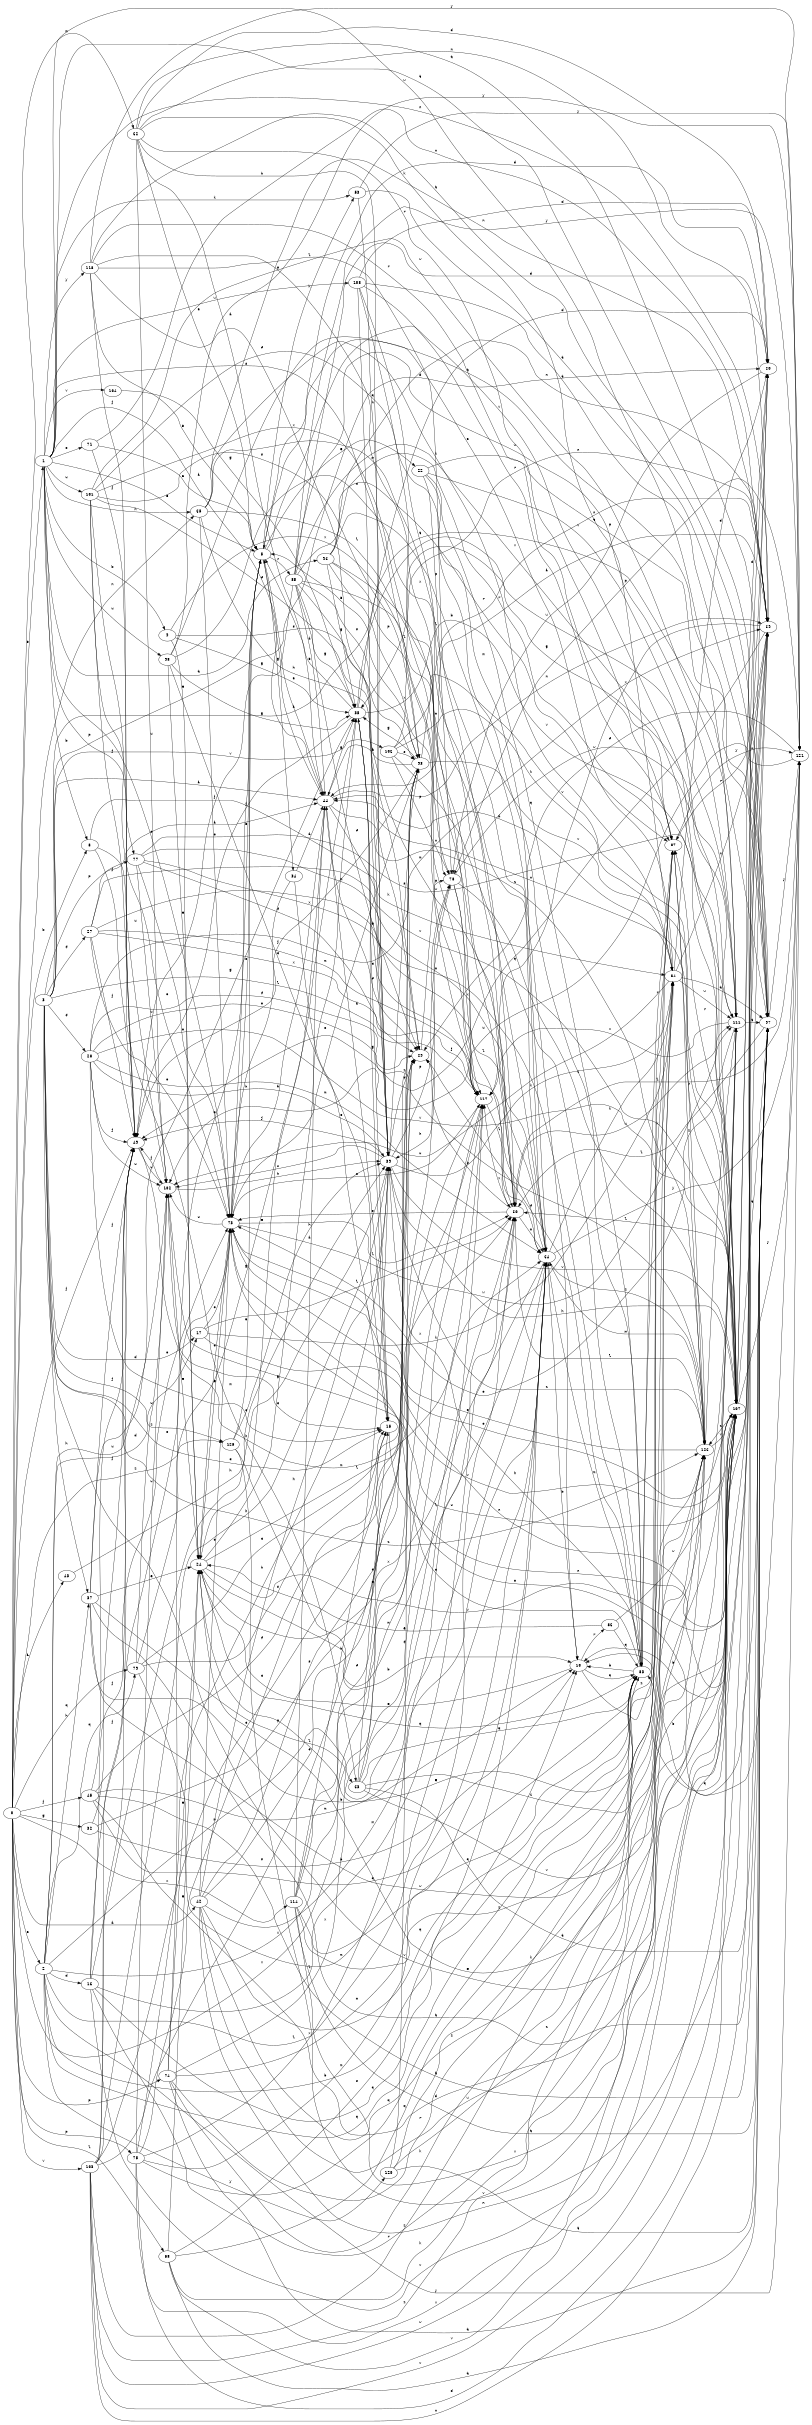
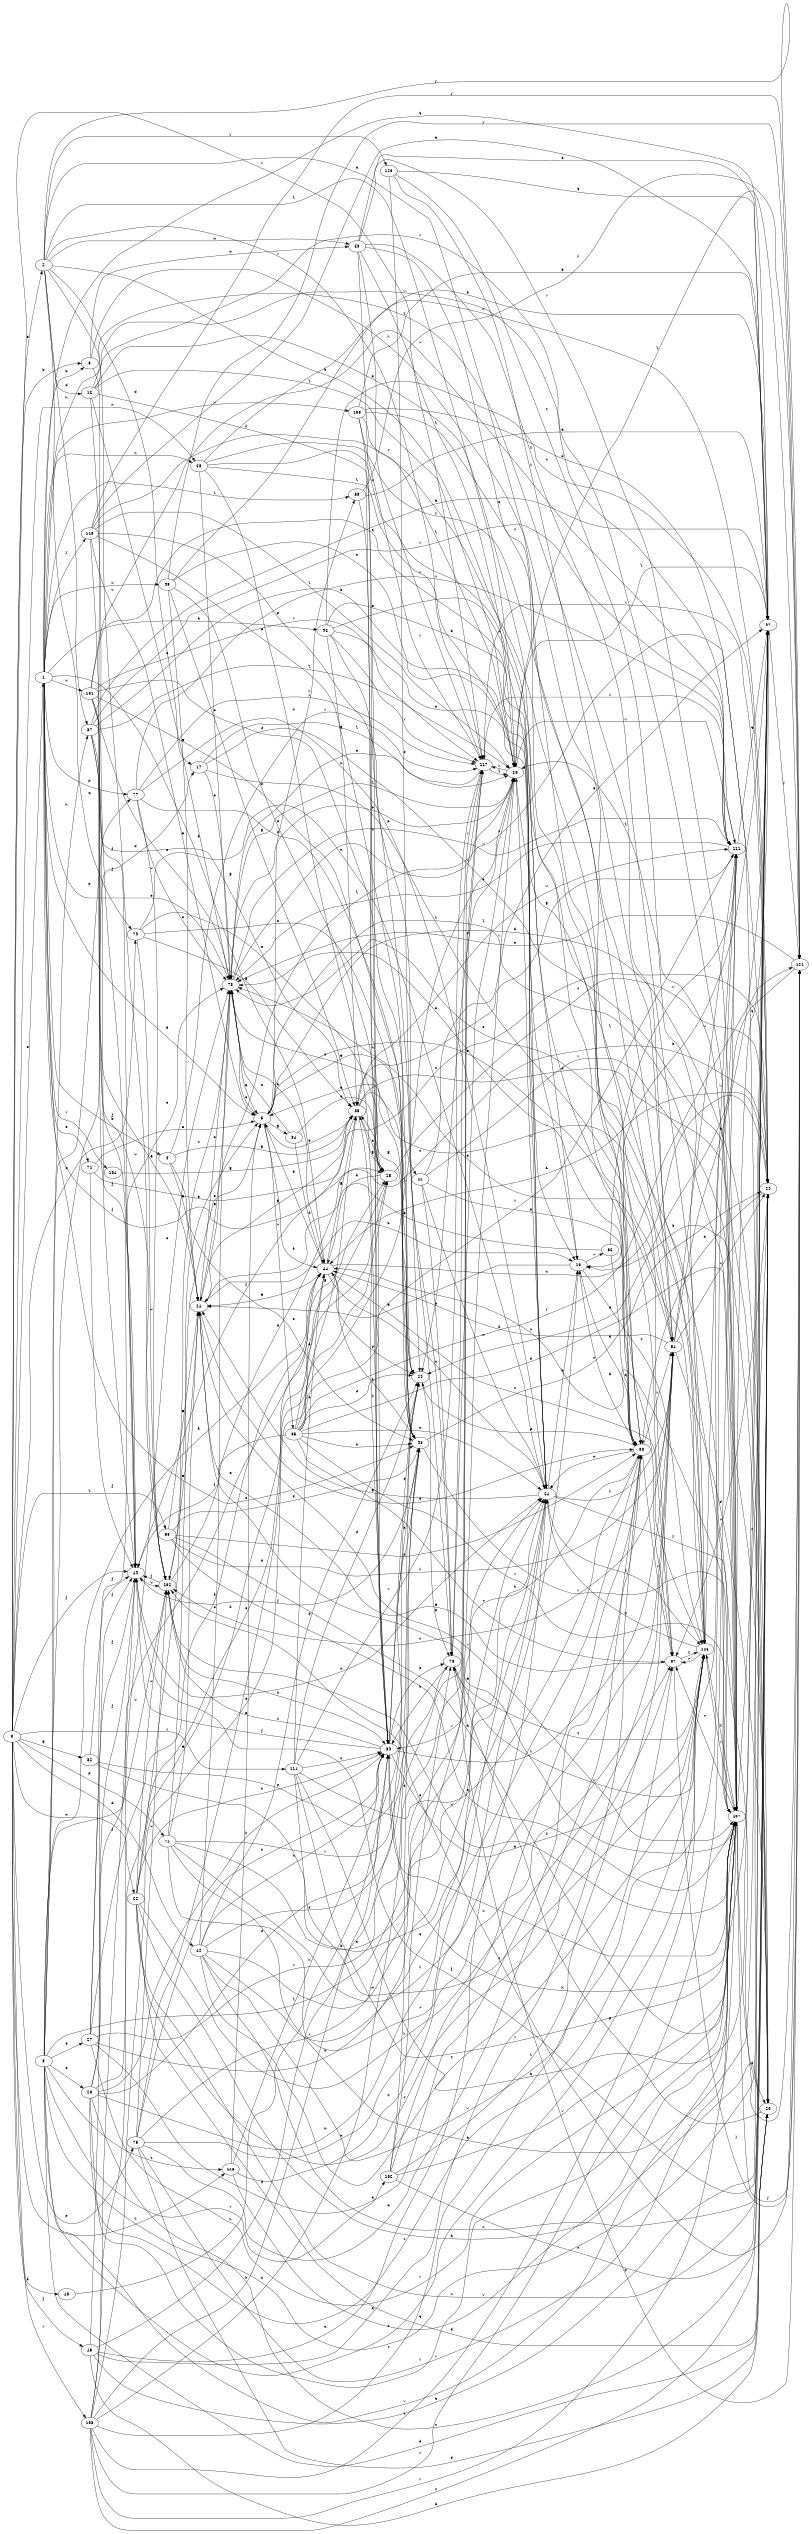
edge "3" -> "117": now "3" -> "60"
edge "60" -> "64": label "m" -> "w"
edge "58" -> "64": now "58" -> "93"
